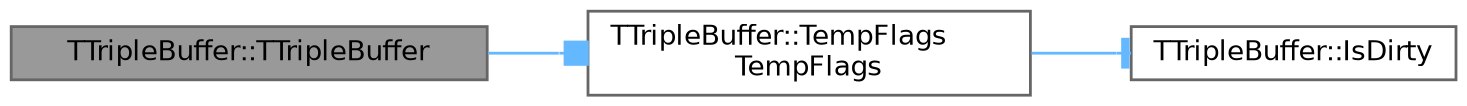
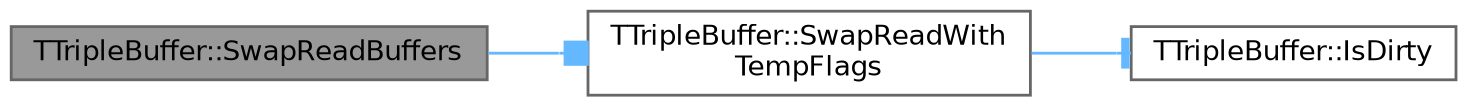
node "TTripleBuffer::TTripleBuffer": label "TTripleBuffer::TTripleBuffer" -> "TTripleBuffer::SwapReadBuffers"
node "TTripleBuffer::TempFlags TempFlags": label "TTripleBuffer::TempFlags TempFlags" -> "TTripleBuffer::SwapReadWith TempFlags"
